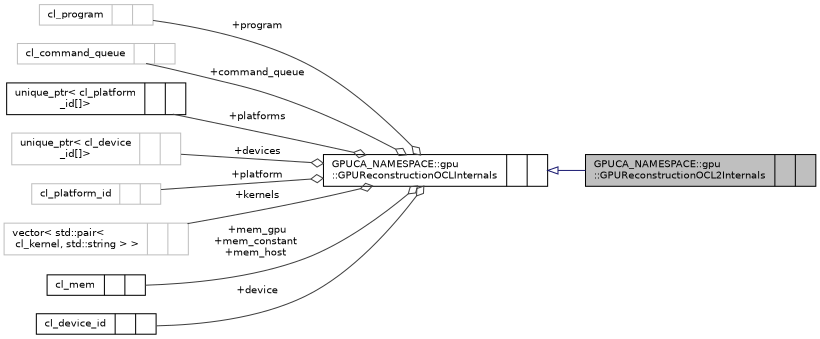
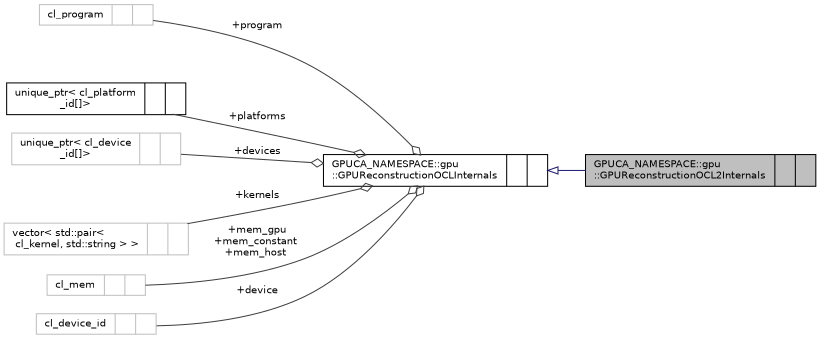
node "cl_command_queue": removed
node "cl_platform_id": removed
node "cl_mem": color black -> grey75
node "cl_device_id": color black -> grey75
